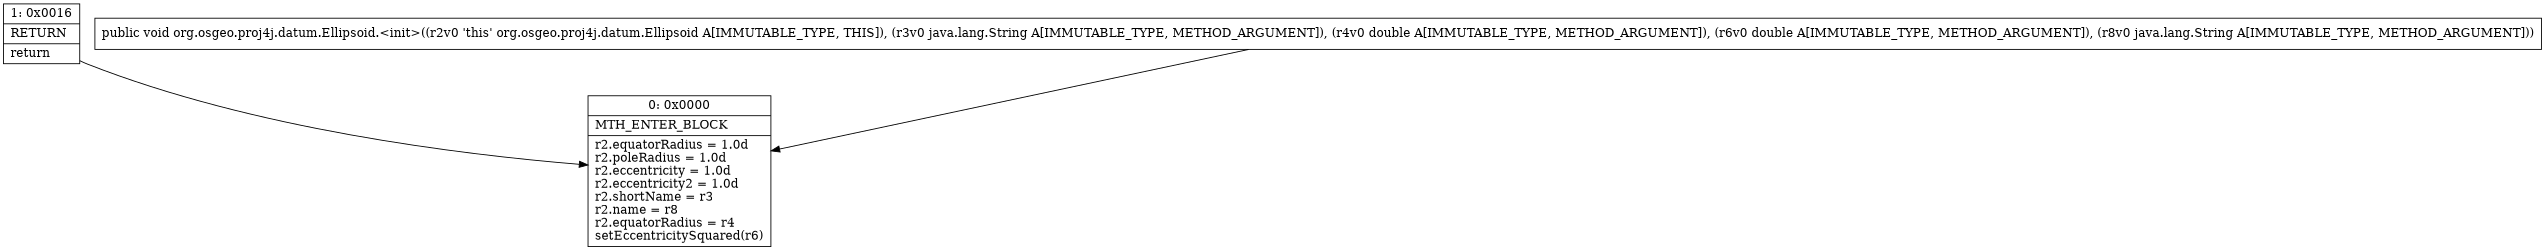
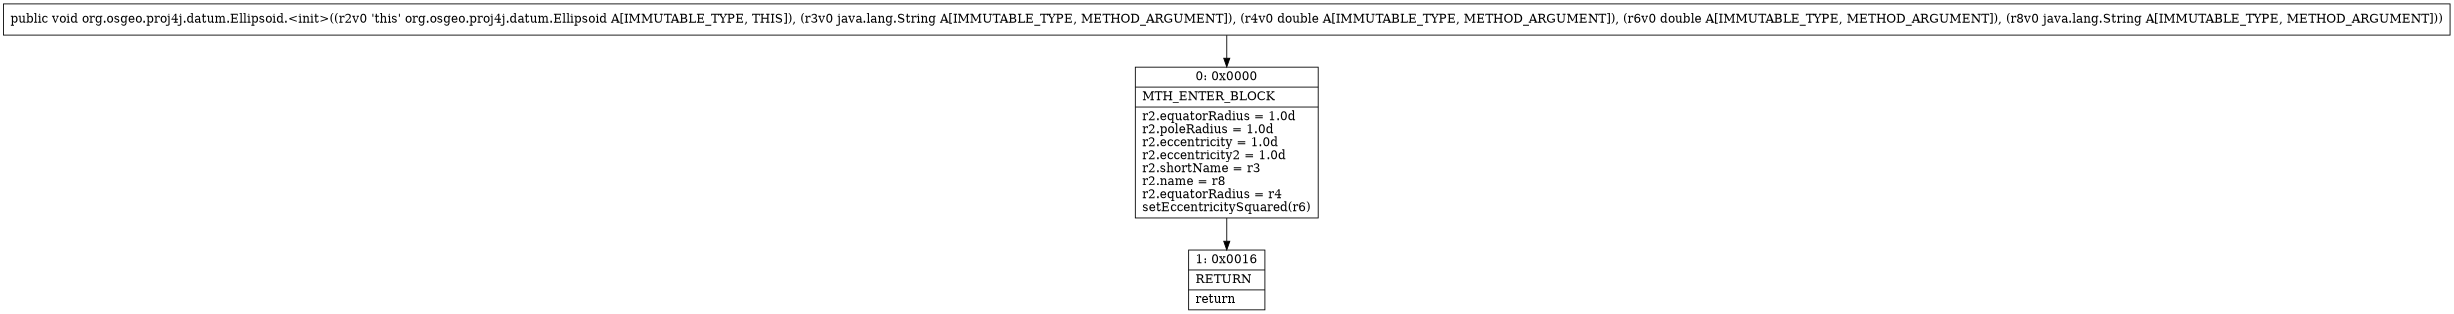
edge "1: 0x0016" -> "0: 0x0000": reversed
